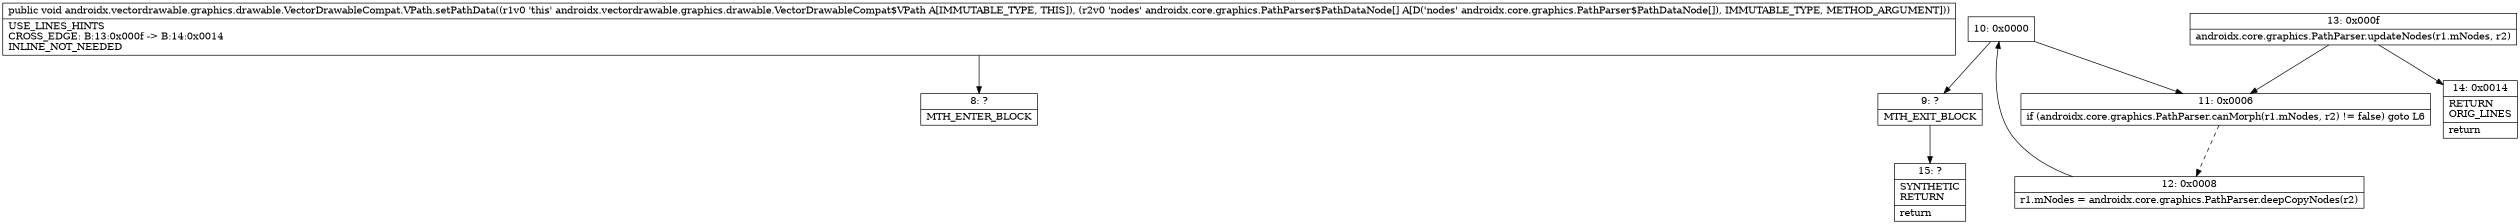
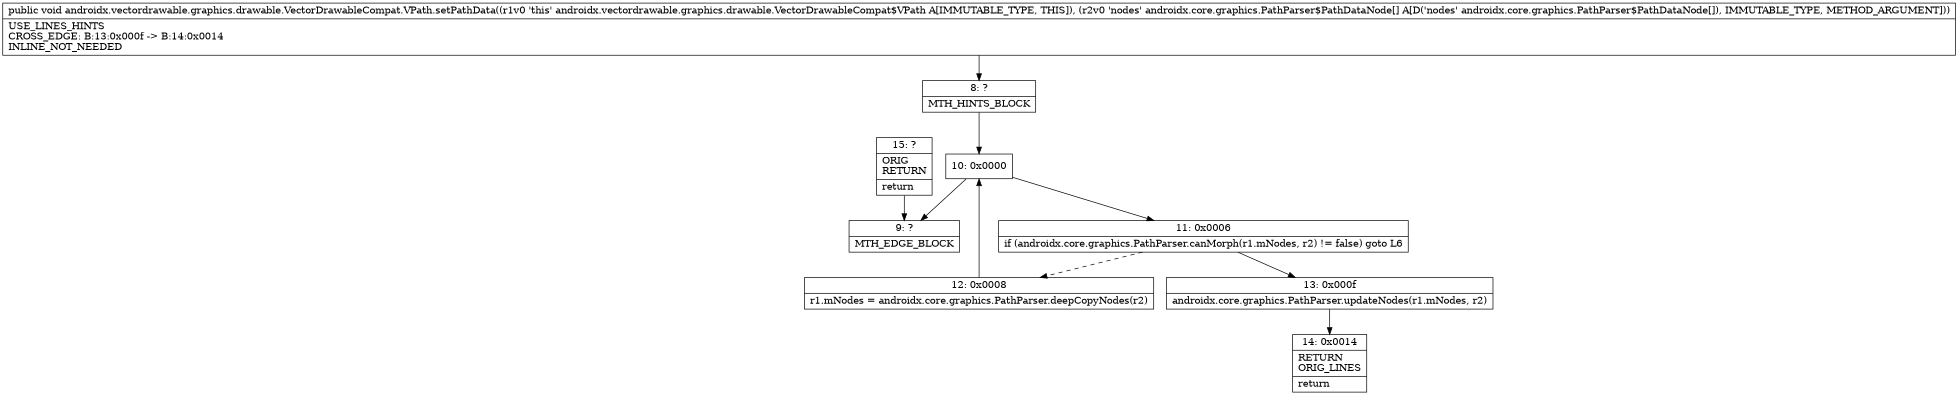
edge "13: 0x000f" -> "11: 0x0006": reversed
node "8: ?": text "MTH_ENTER_BLOCK" -> "MTH_HINTS_BLOCK"
node "9: ?": text "MTH_EXIT_BLOCK" -> "MTH_EDGE_BLOCK"
edge "8: ?" -> "10: 0x0000": added
edge "9: ?" -> "15: ?": reversed
node "15: ?": text "SYNTHETIC" -> "ORIG"
